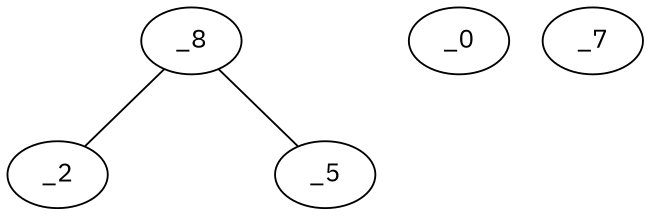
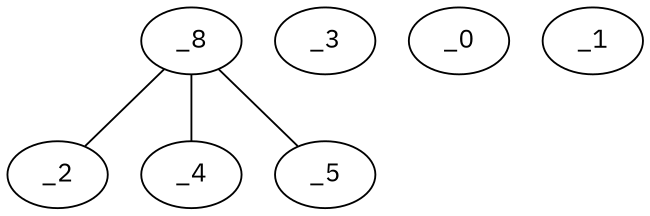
node "_3": added
node "_7": label "_7" -> "_1"
node "_4": added
